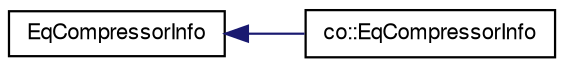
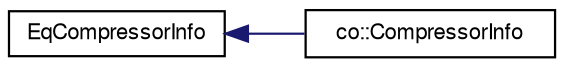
node "co::EqCompressorInfo": label "co::EqCompressorInfo" -> "co::CompressorInfo"
